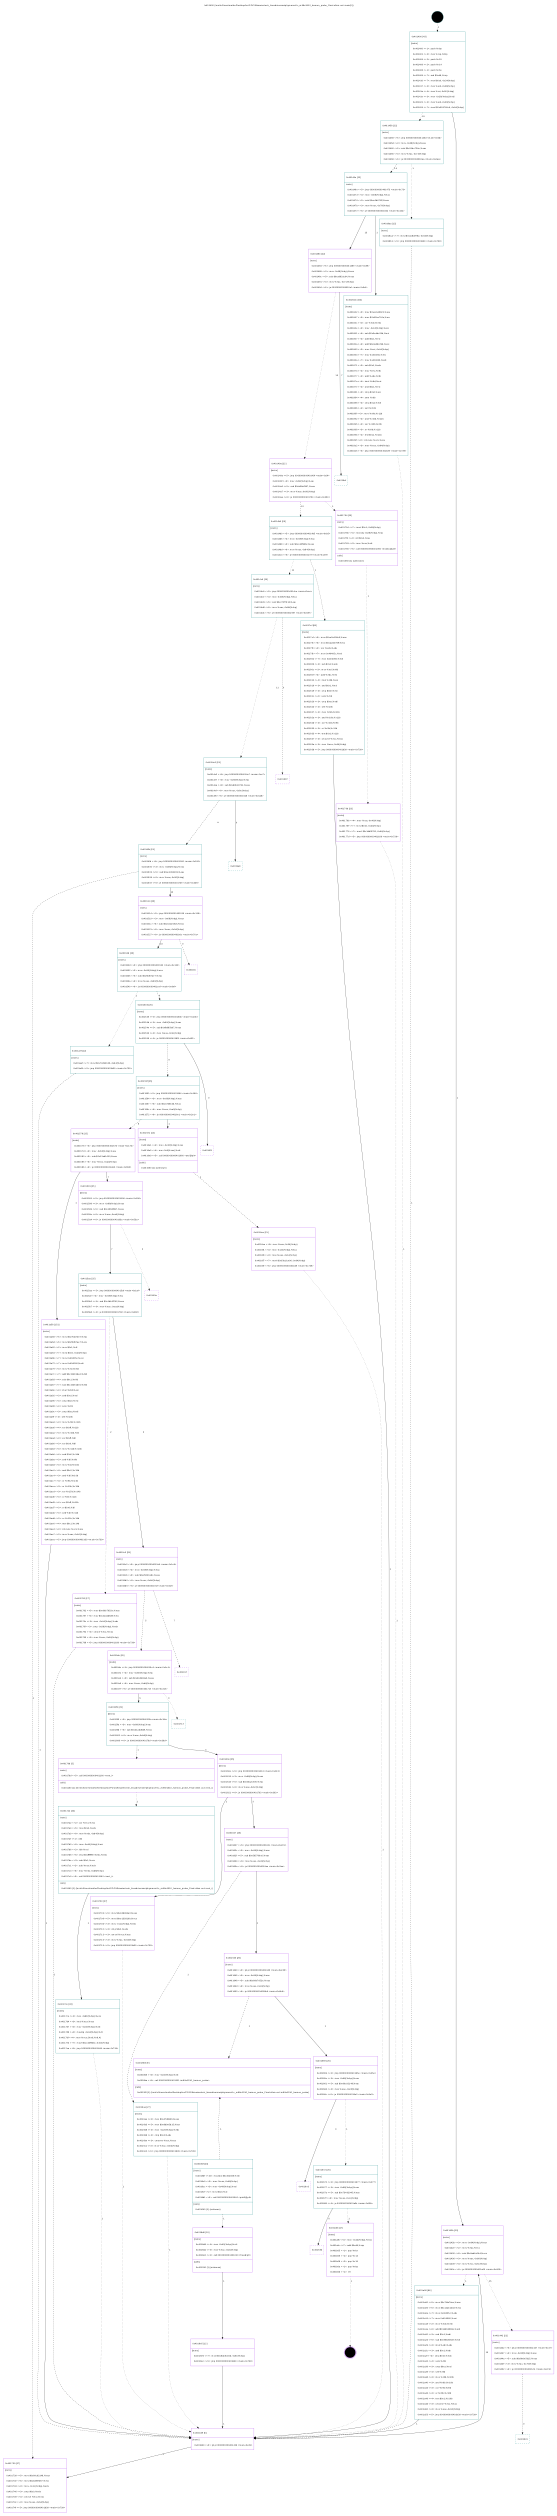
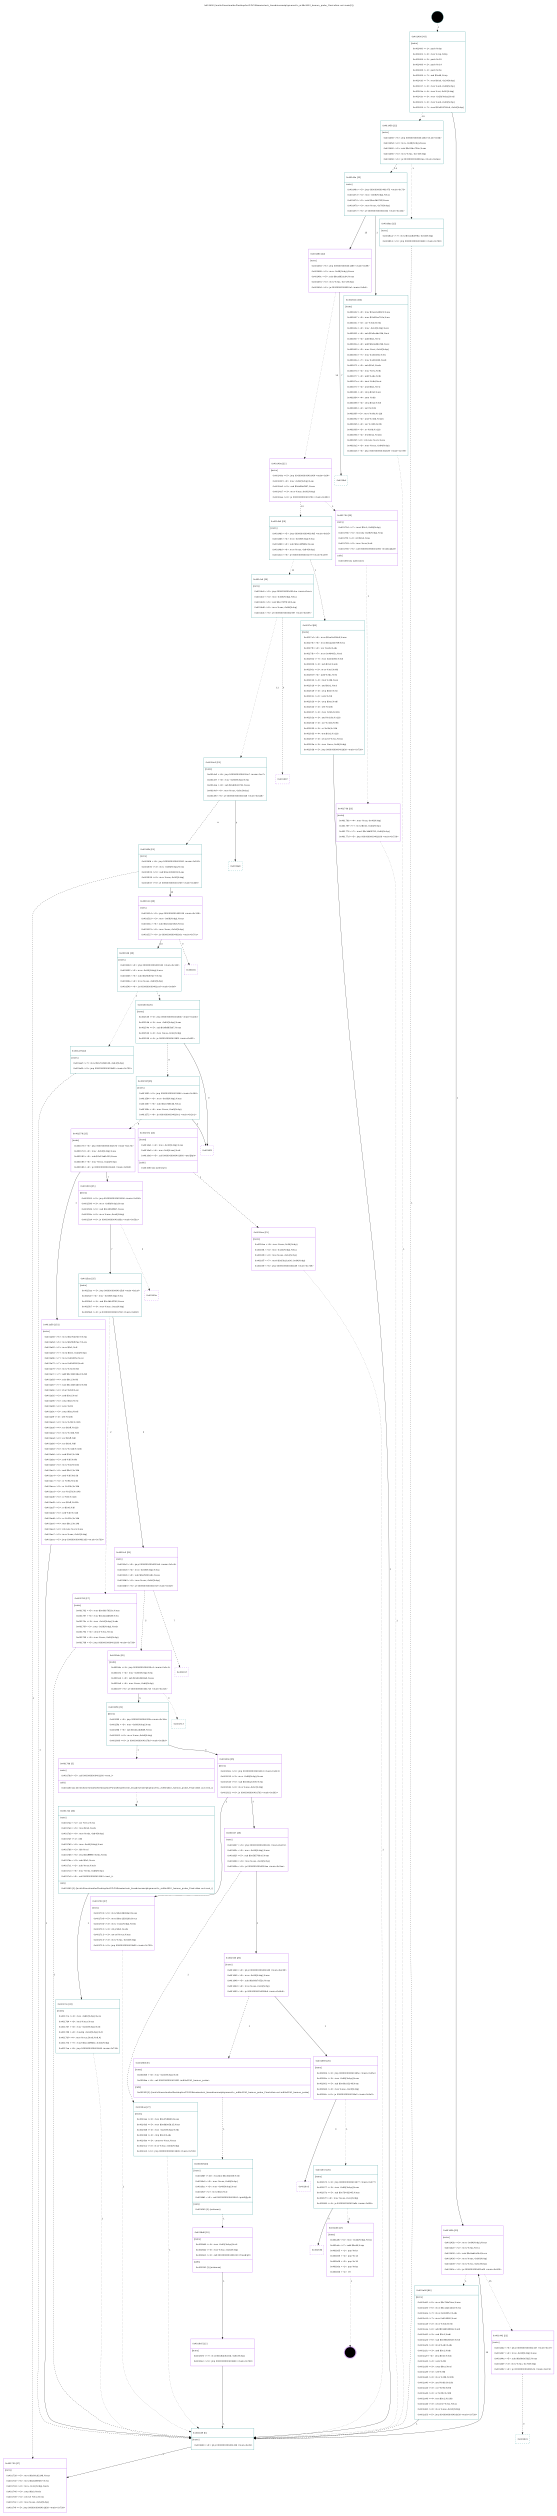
edge "0x40155f [25]" -> "0x4016e1 [13]": now "0x40155f [25]" -> "0x4018f1"
edge "0x4018bf [23]" -> "0x4018b6 [9]": reversed
node "0x401b39 [5]": color purple -> teal
